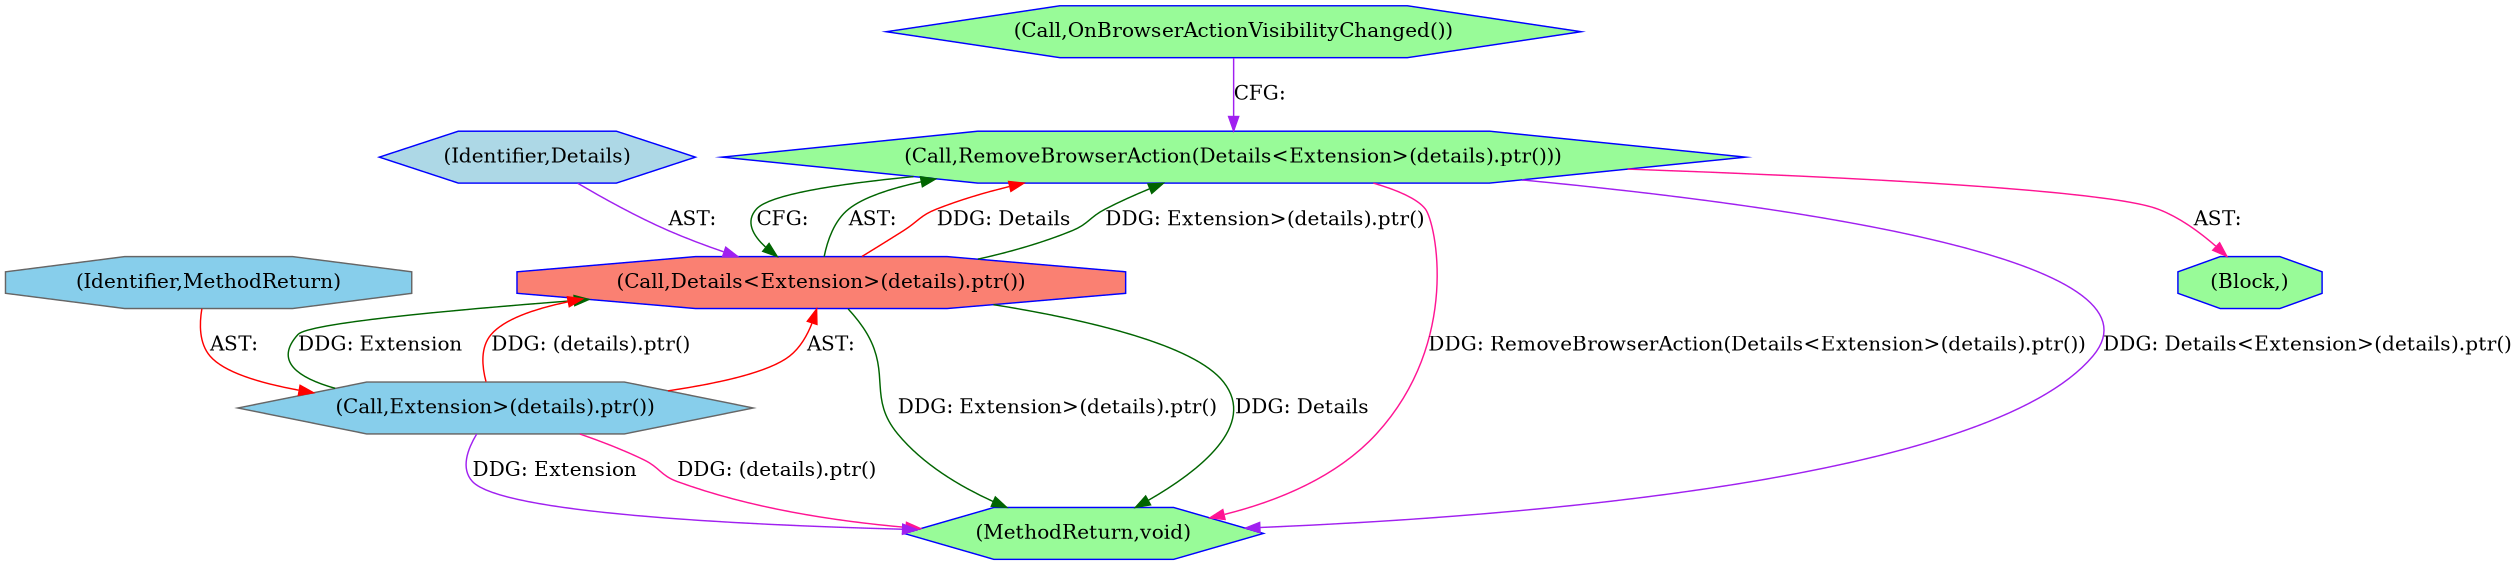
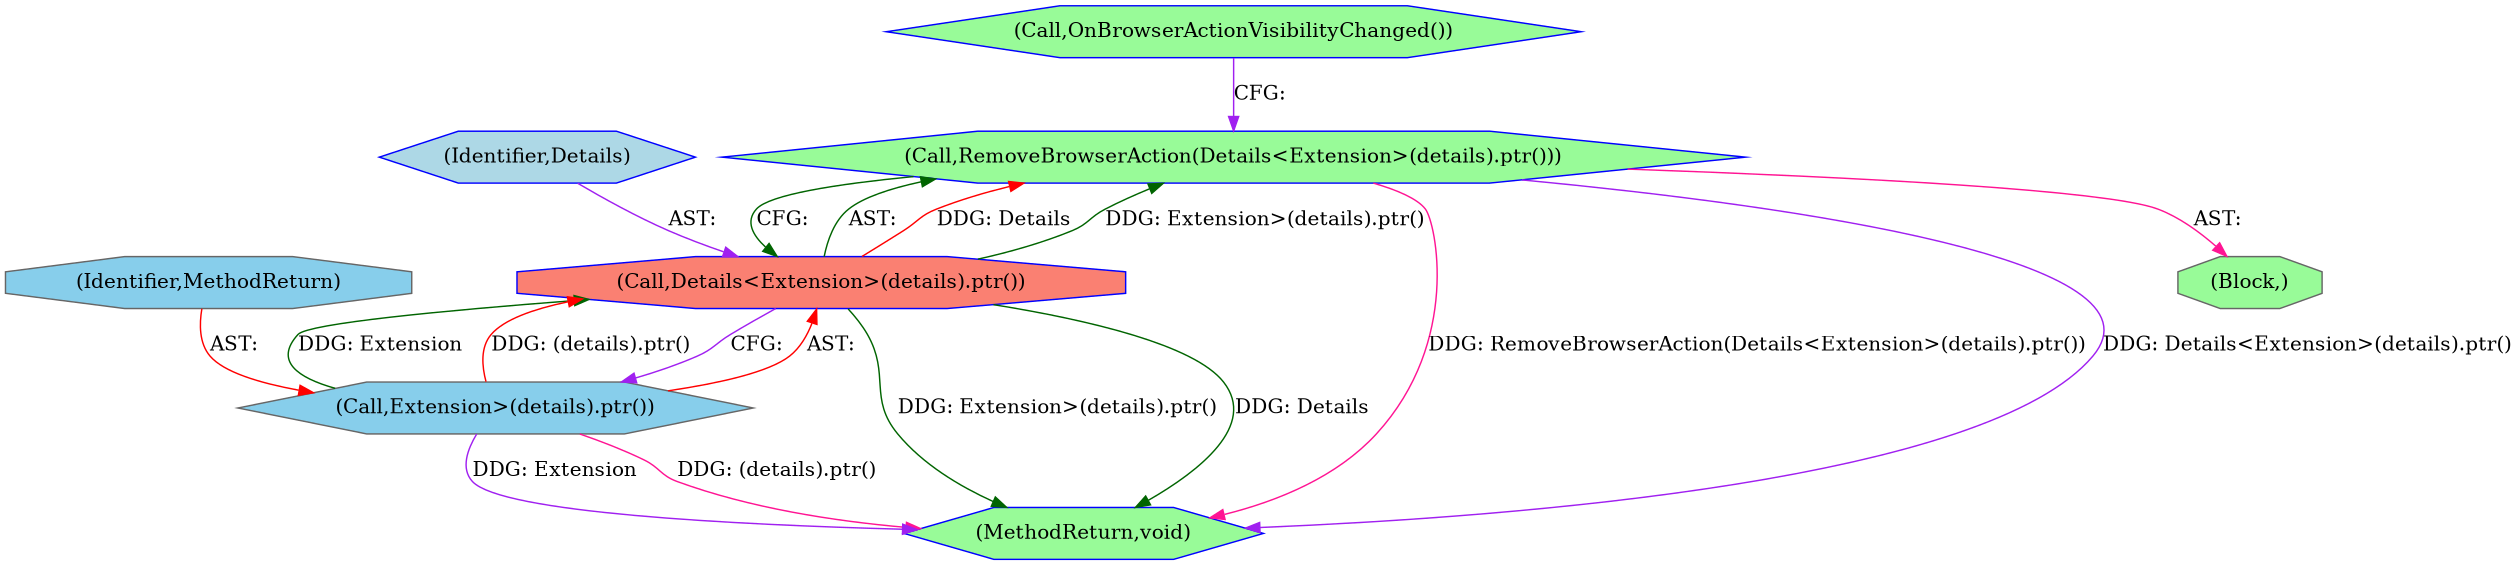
node "(Block,)": color blue -> gray40
edge "(Call,Details<Extension>(details).ptr())" -> "(Call,Extension>(details).ptr())": added, label "CFG:"
